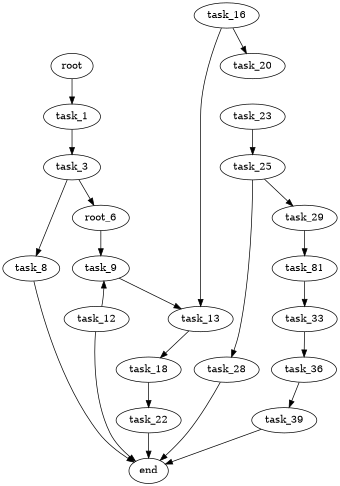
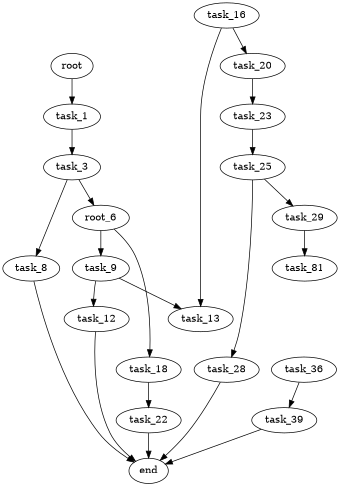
edge "task_20" -> "task_23": added
edge "task_12" -> "task_9": reversed
node "task_33": removed
edge "task_13" -> "task_18": now "root_6" -> "task_18"
